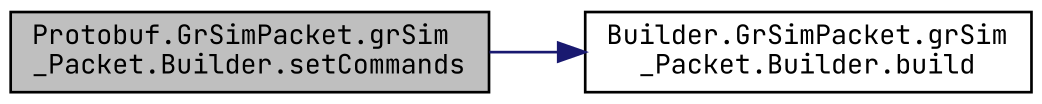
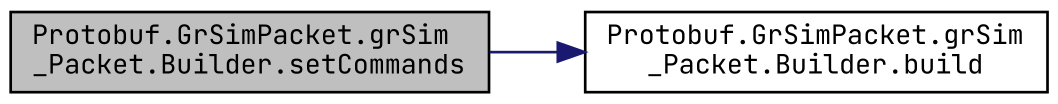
node "Builder.GrSimPacket.grSim _Packet.Builder.build": label "Builder.GrSimPacket.grSim _Packet.Builder.build" -> "Protobuf.GrSimPacket.grSim _Packet.Builder.build"
